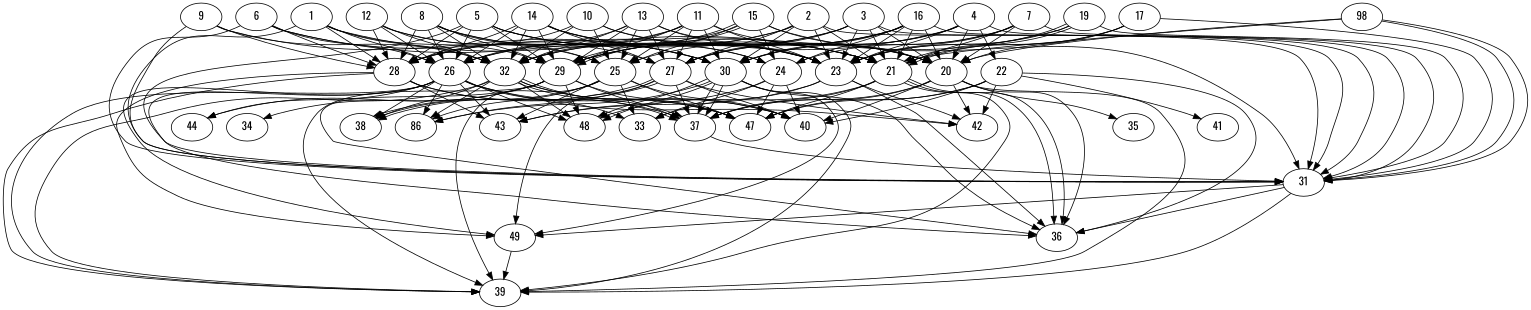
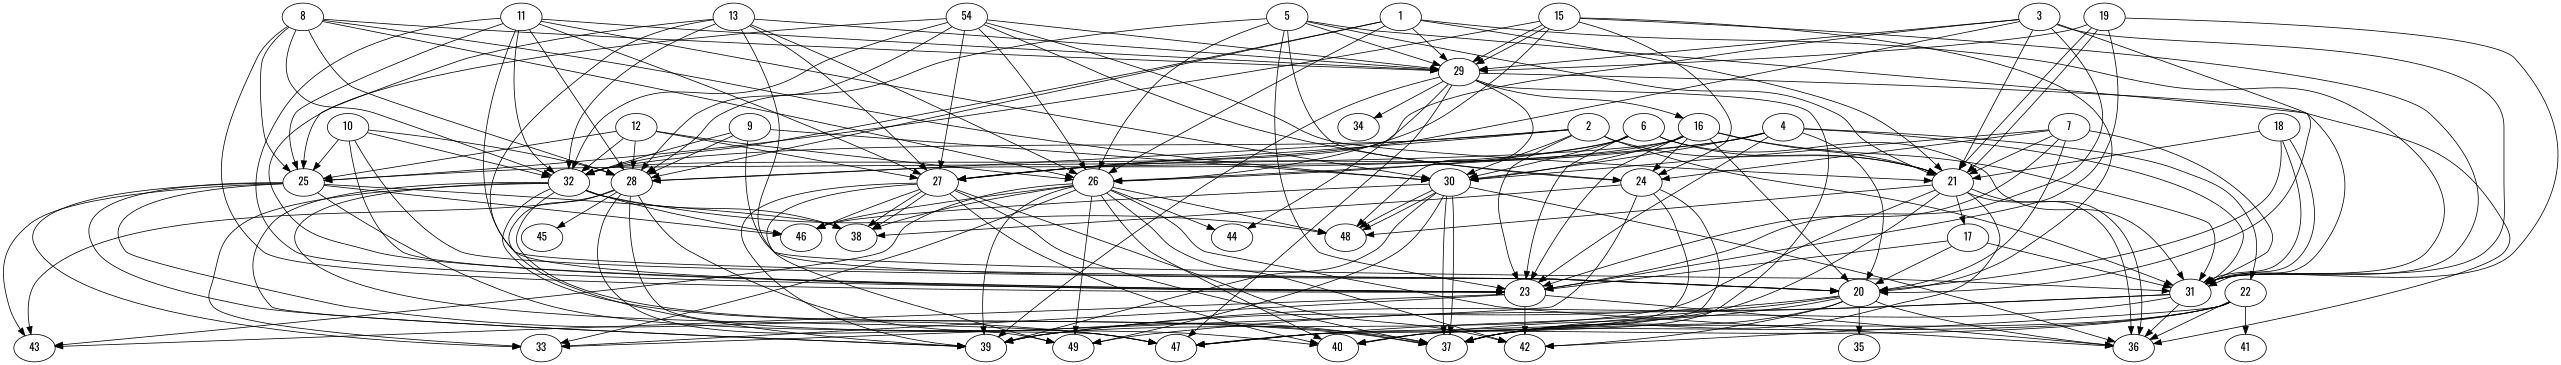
node "14": label "14" -> "54"
node "98": label "98" -> "18"
edge "17" -> "21": reversed
edge "16" -> "29": reversed
edge "32" -> "40": now "32" -> "33"
edge "24" -> "43": now "24" -> "38"
node "86": label "86" -> "46"
edge "37" -> "31": reversed
edge "6" -> "23": added
node "45": added
edge "49" -> "39": now "27" -> "39"
